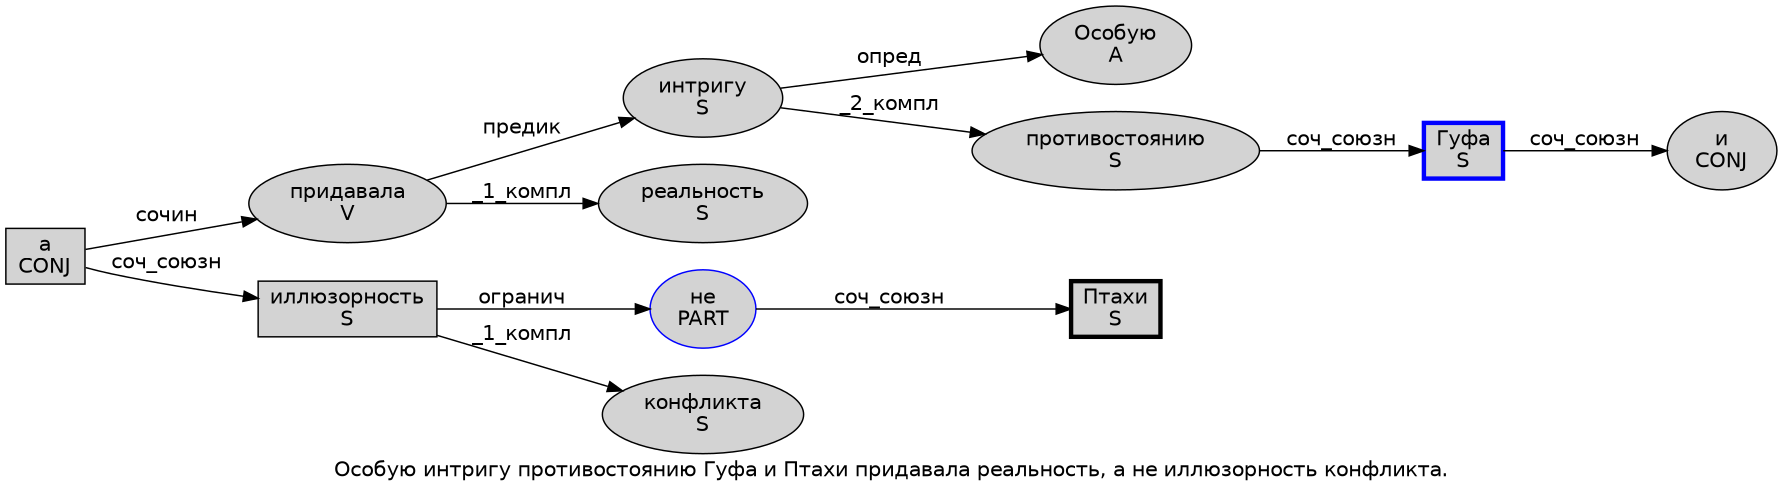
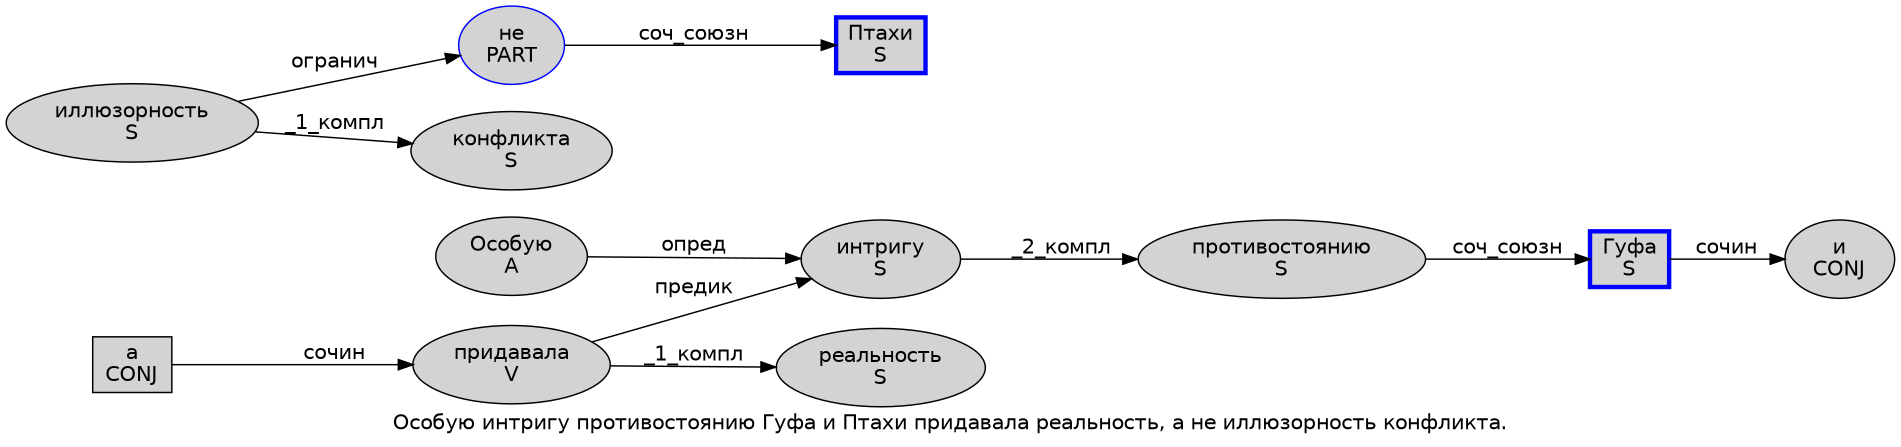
edge "интригу S" -> "Особую A": reversed
edge "Гуфа S" -> "и CONJ": label "соч_союзн" -> "сочин"
edge "а CONJ" -> "иллюзорность S": removed, label "соч_союзн"
node "иллюзорность S": shape box -> ellipse
node "Птахи S": color black -> blue
